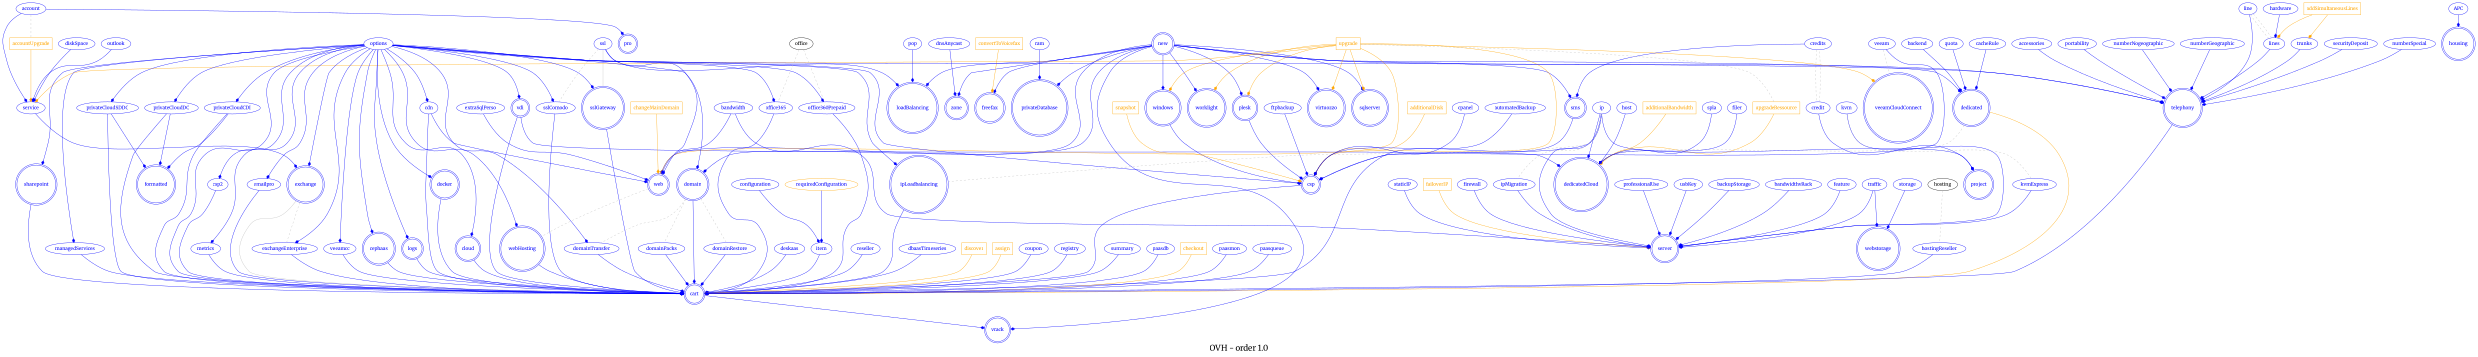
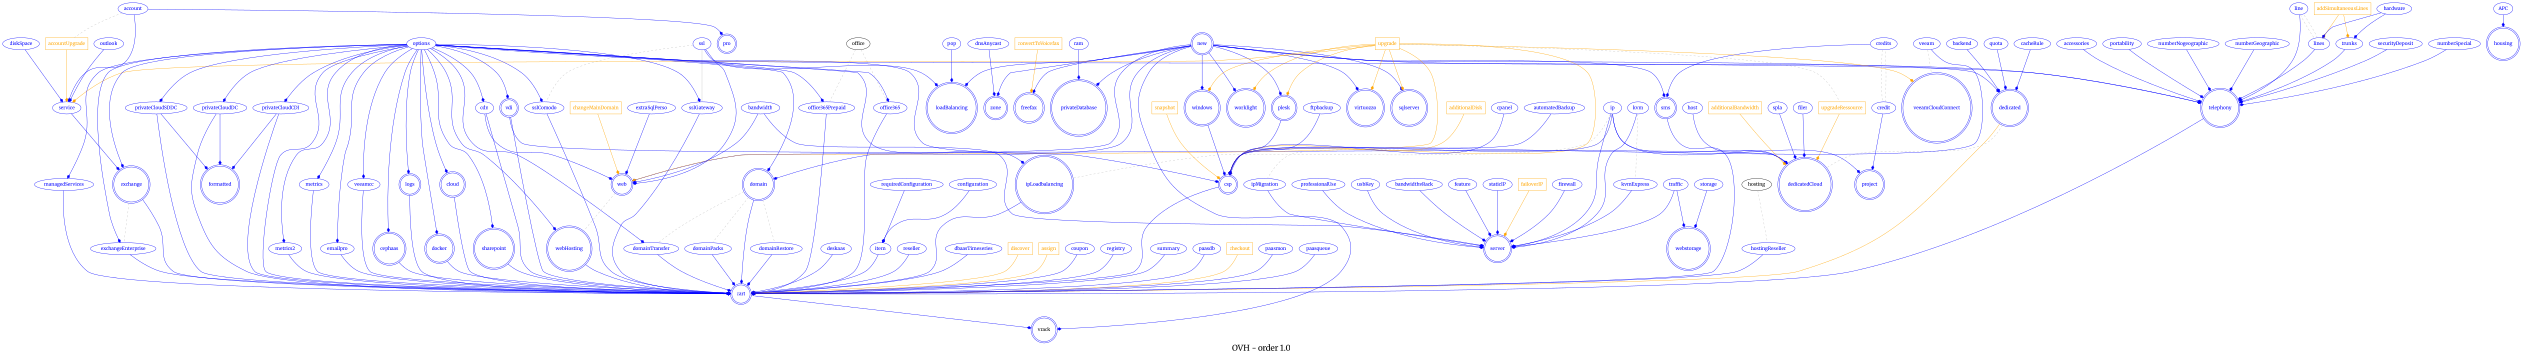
edge "hardware" -> "trunks": added
node "sslGateway": shape doublecircle -> ellipse
node "office360Prepaid": label "office360Prepaid" -> "office365Prepaid"
node "csp2": label "csp2" -> "metrics2"
node "requiredConfiguration": color orange -> blue
node "backupStorage": removed
edge "exchange" -> "cart": color grey -> blue
node "vrack": fontcolor blue -> black
